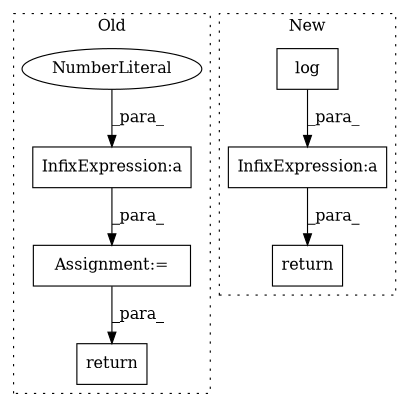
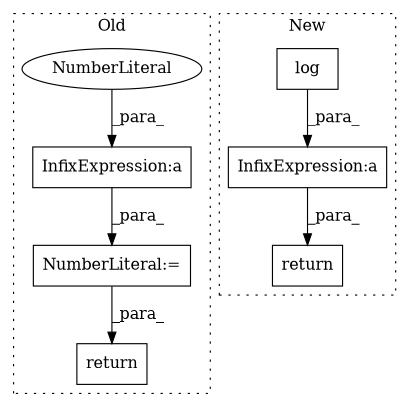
node "Assignment:=": label "Assignment:=" -> "NumberLiteral:="
